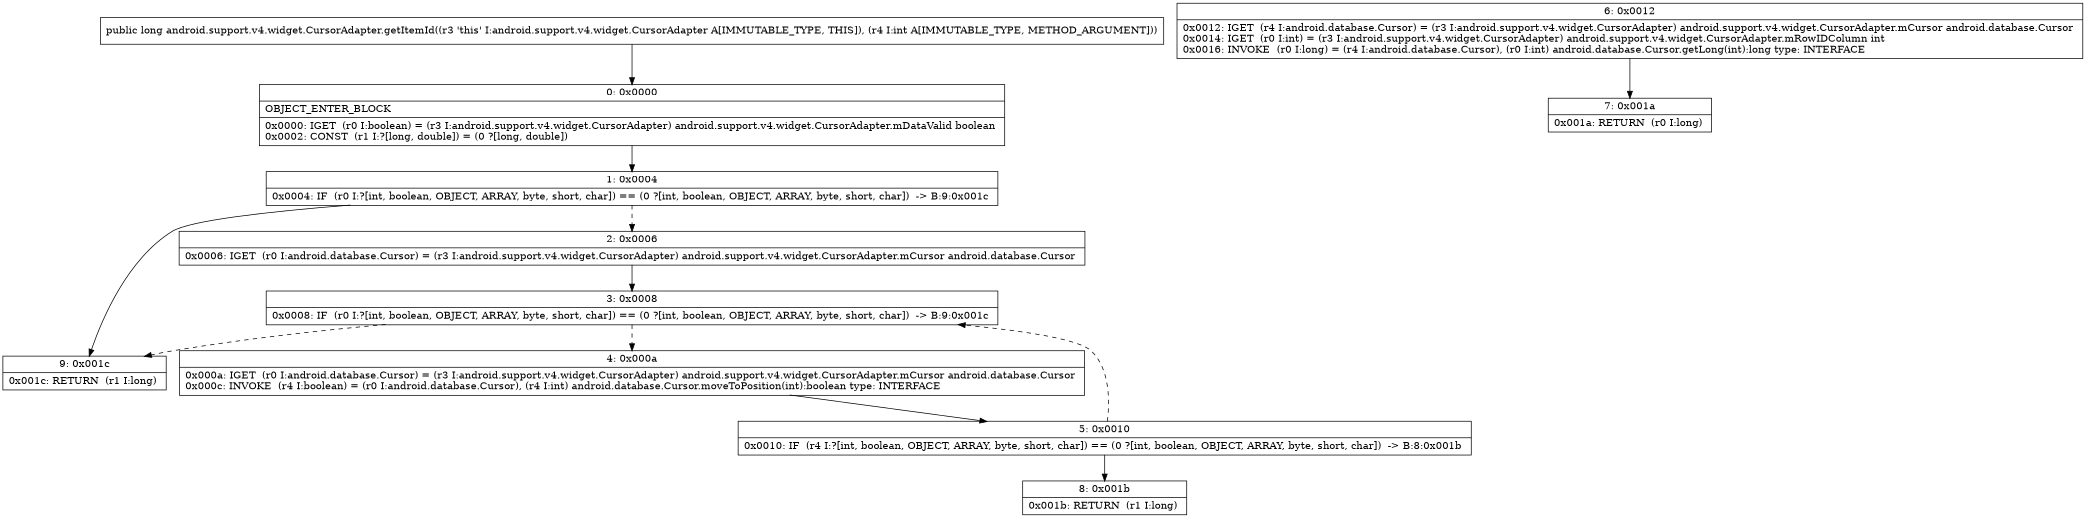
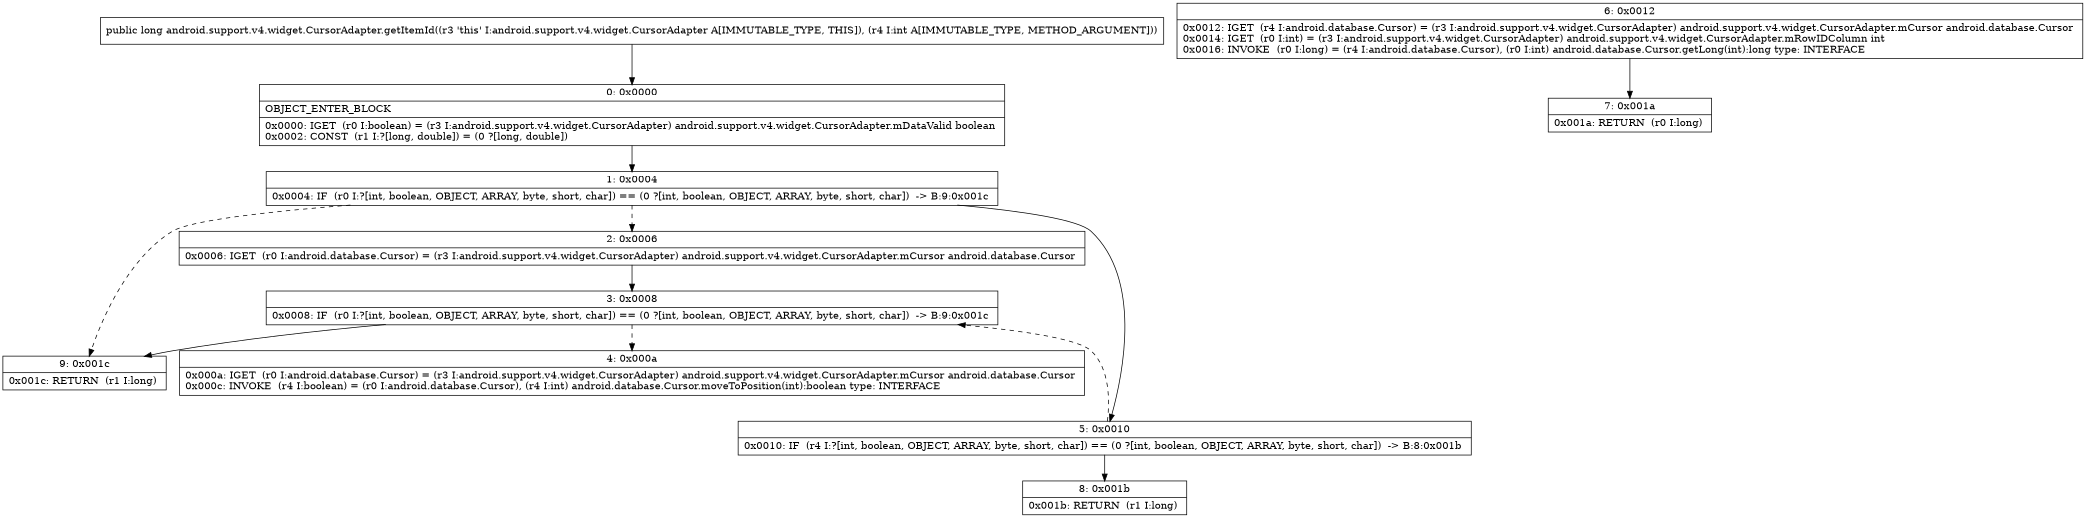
edge "1: 0x0004" -> "9: 0x001c": style solid -> dashed
edge "3: 0x0008" -> "9: 0x001c": style dashed -> solid
edge "4: 0x000a" -> "5: 0x0010": now "1: 0x0004" -> "5: 0x0010"
